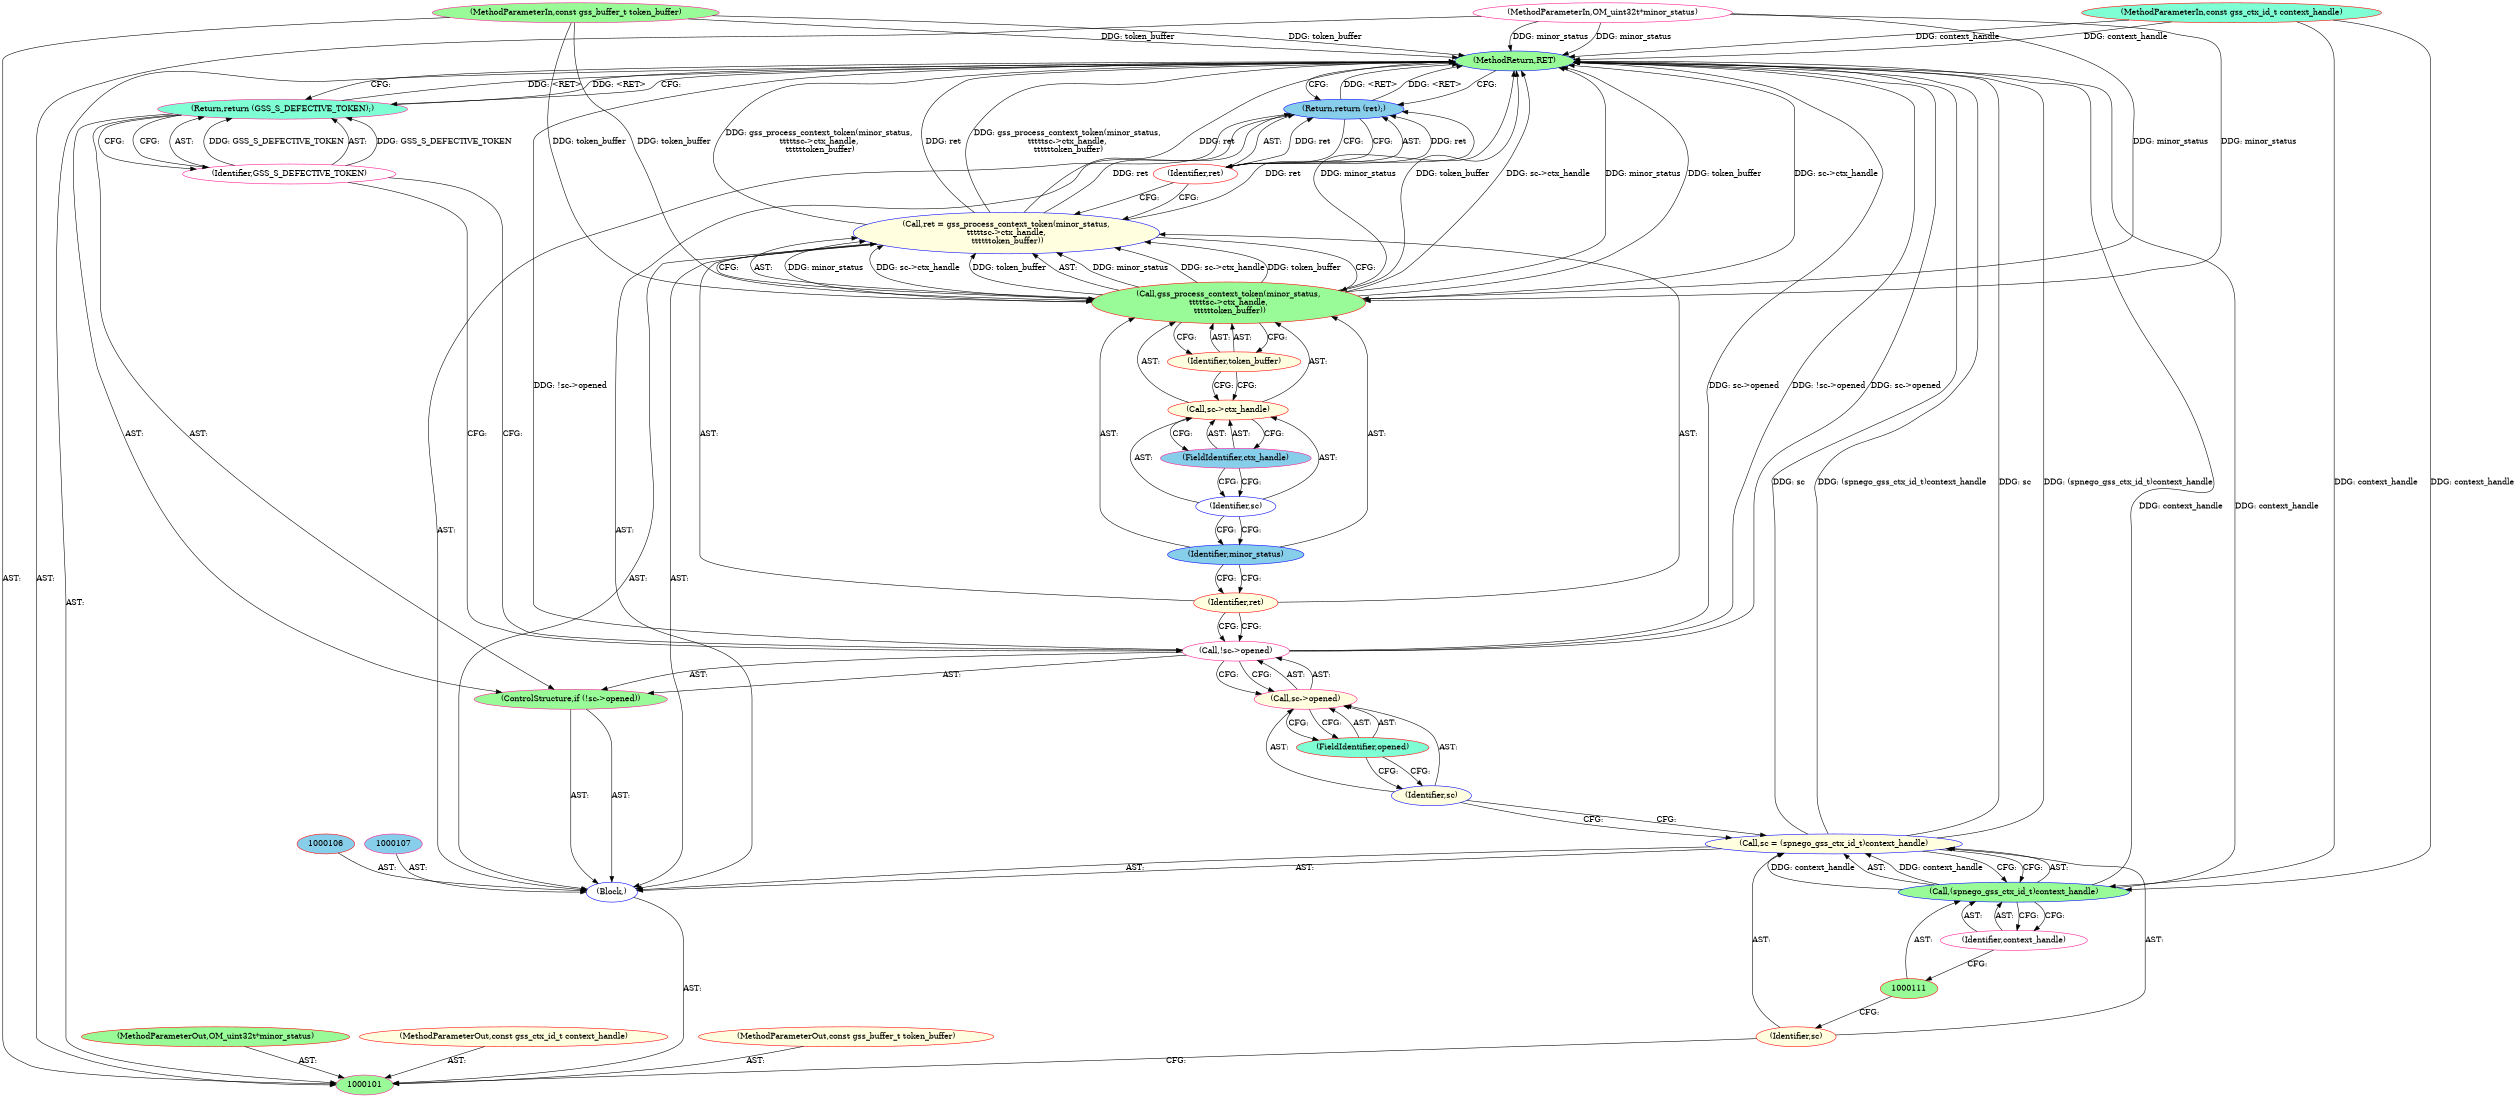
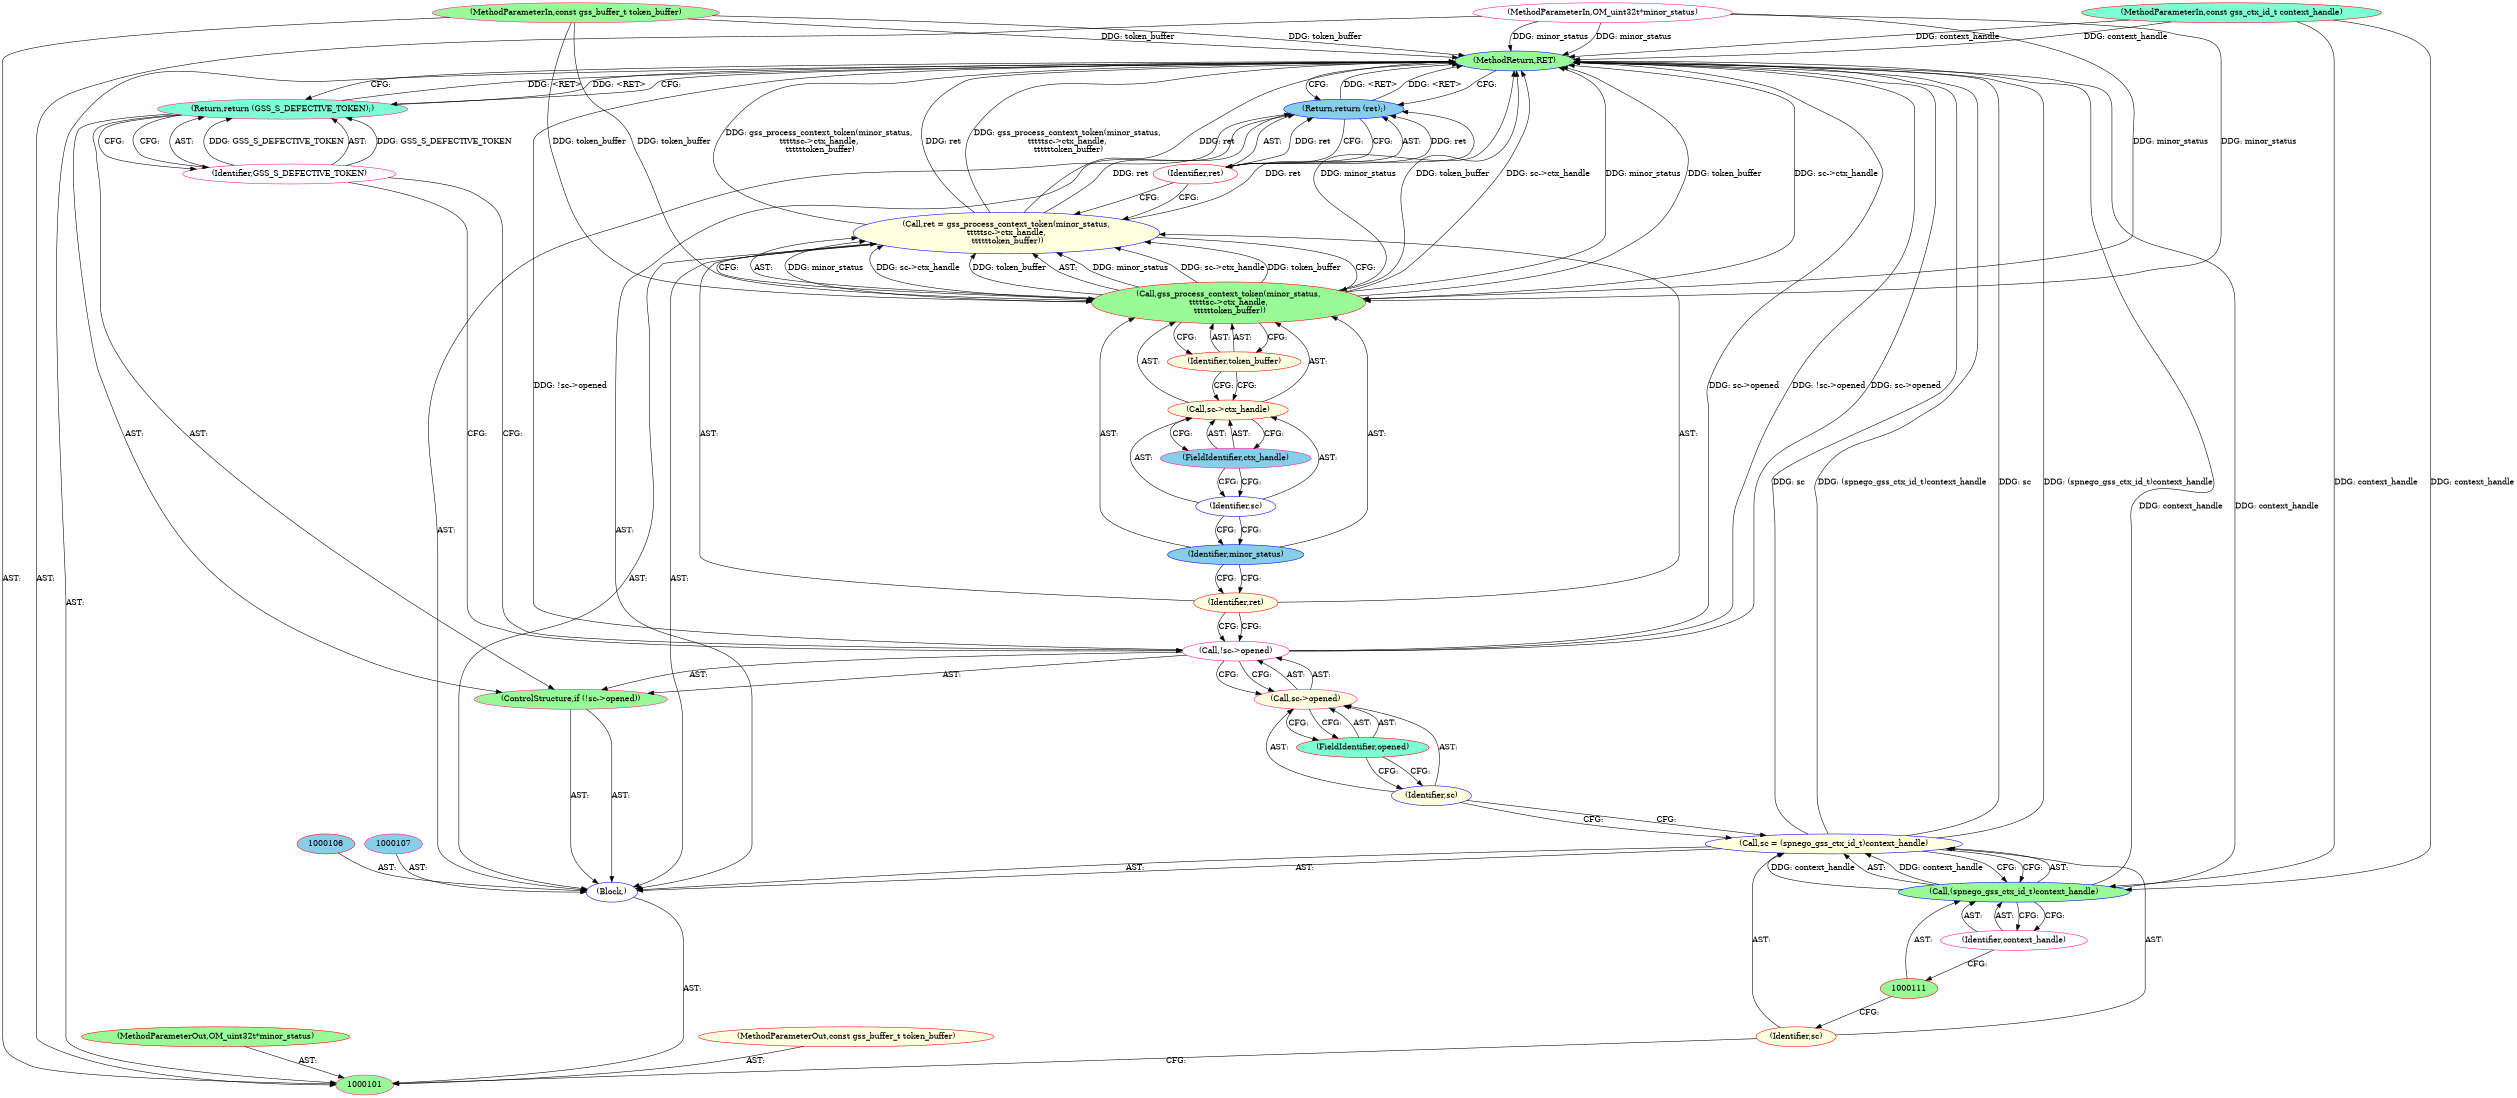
node "(MethodParameterOut,const gss_ctx_id_t context_handle)": removed
